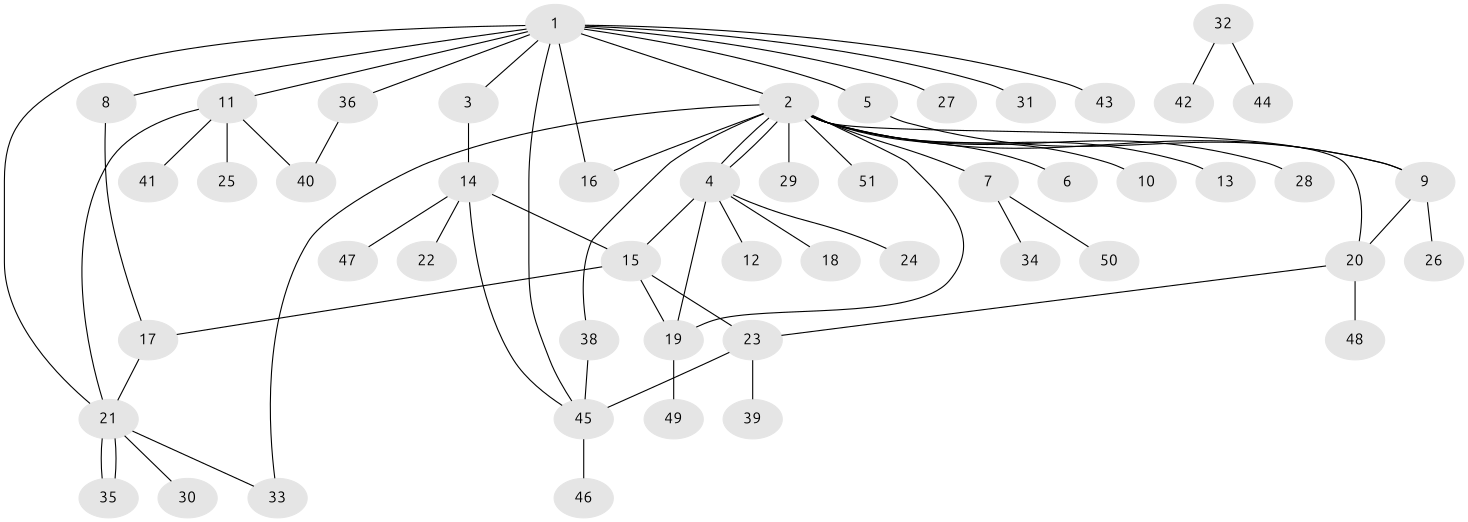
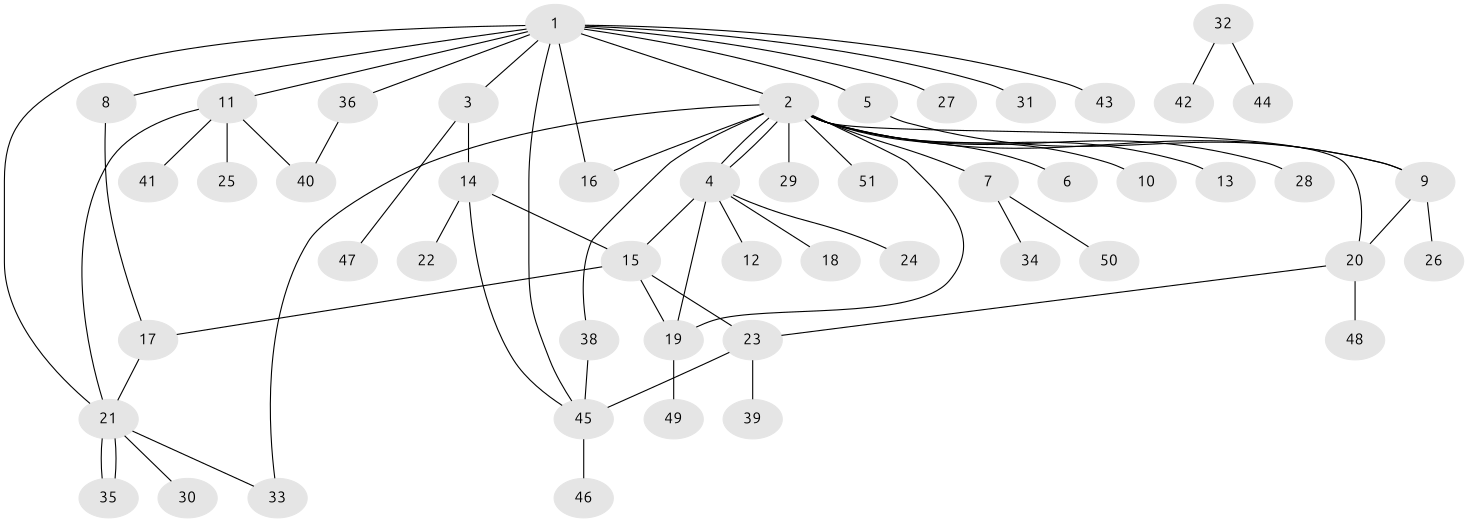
edge "14" -- "47": now "3" -- "47"
